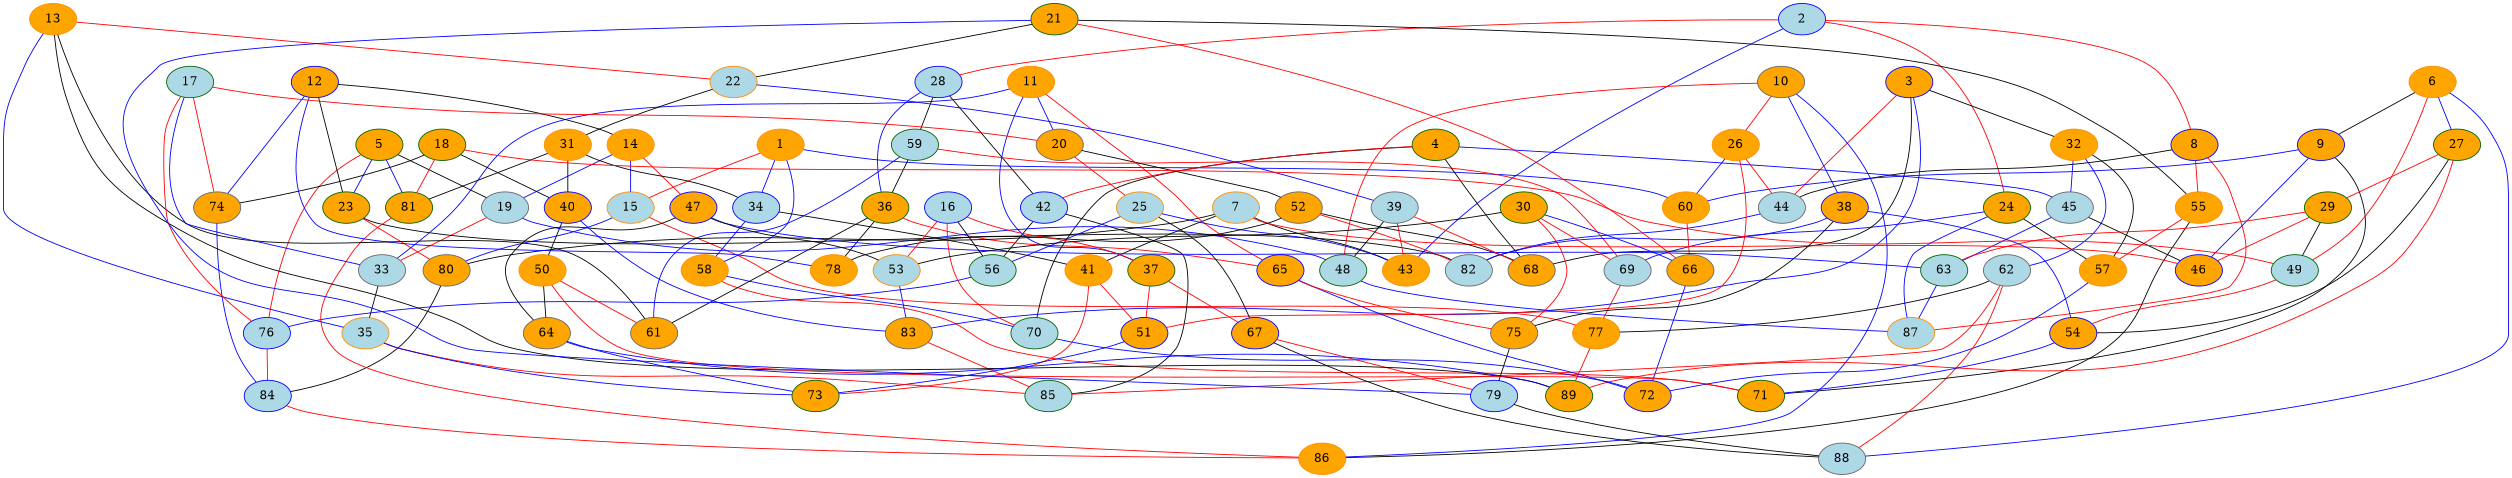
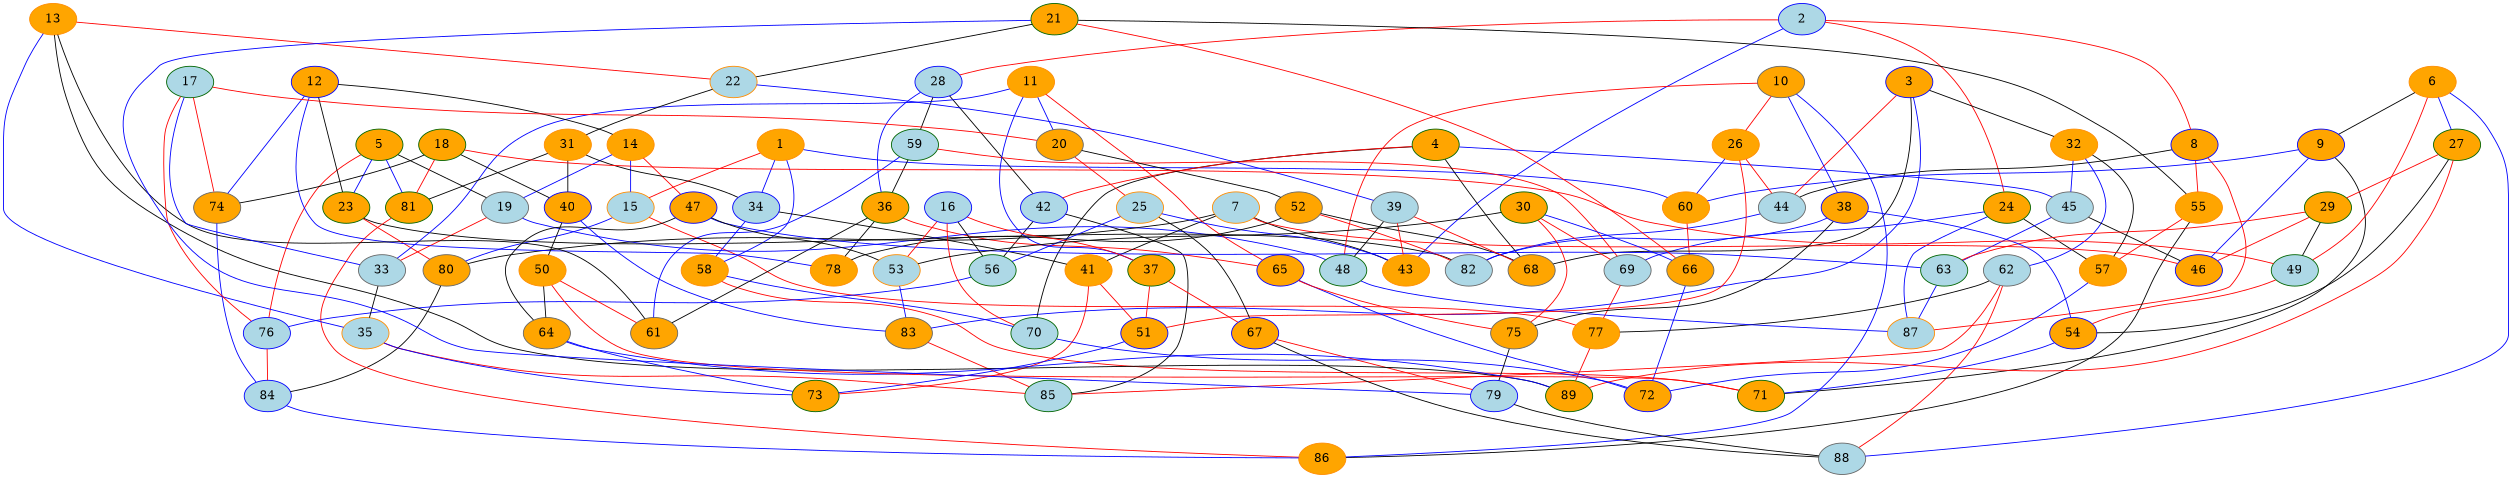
edge "84" -- "86": color red -> blue
